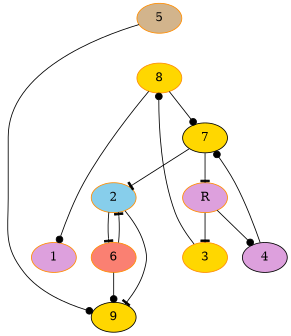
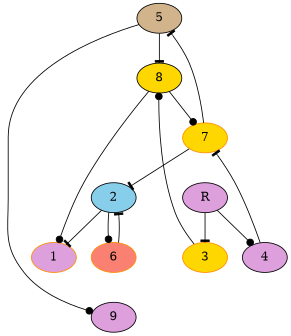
node "5": color darkorange -> black
edge "5" -> "8": added
node "8": color darkorange -> black
node "7": color black -> darkorange
edge "7" -> "R": now "7" -> "5"
edge "4" -> "7": arrowhead dot -> tee
node "2": color darkorange -> black
node "R": color darkorange -> black
edge "2" -> "6": arrowhead tee -> dot
edge "2" -> "9": now "2" -> "1"
edge "6" -> "9": removed
node "9": fillcolor gold -> plum
